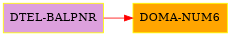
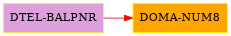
node "DOMA-NUM6": label "DOMA-NUM6" -> "DOMA-NUM8"
